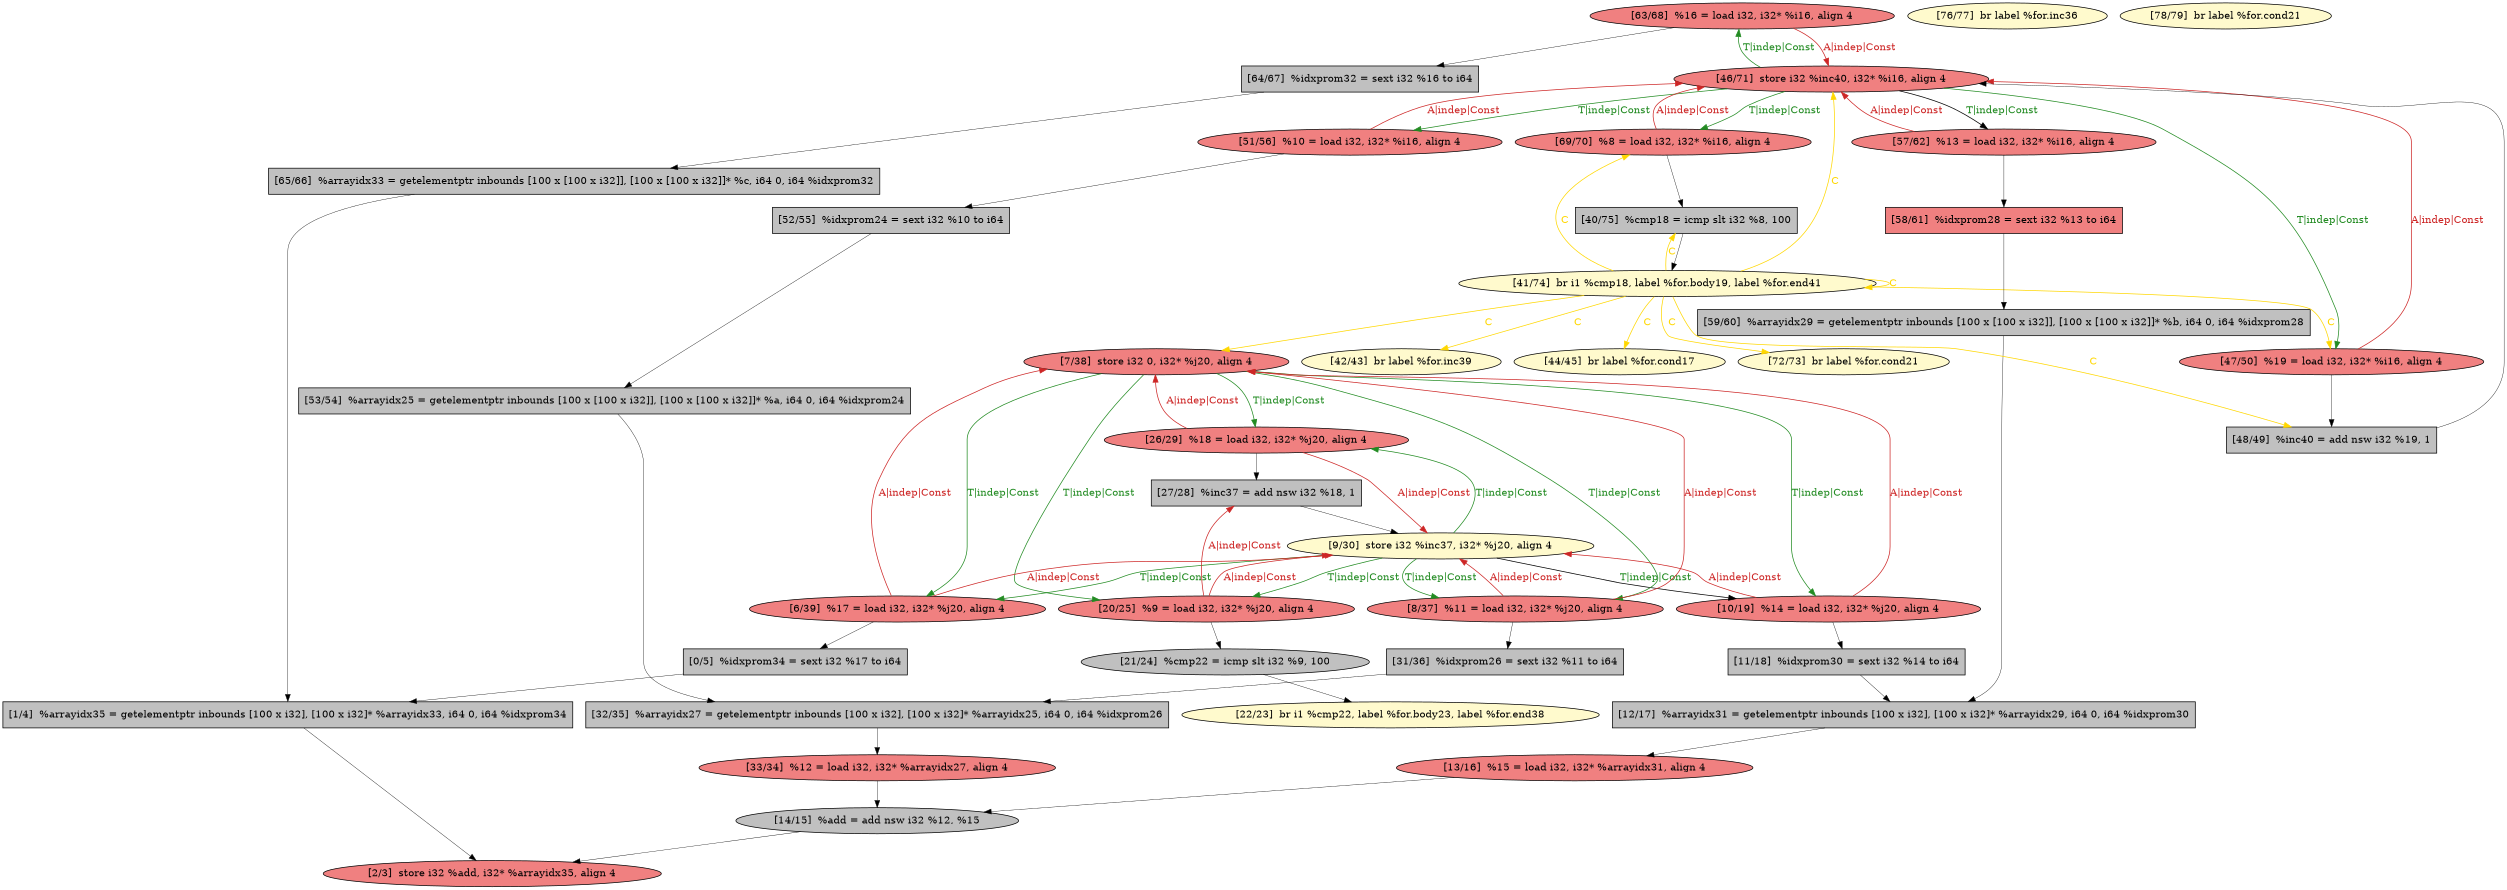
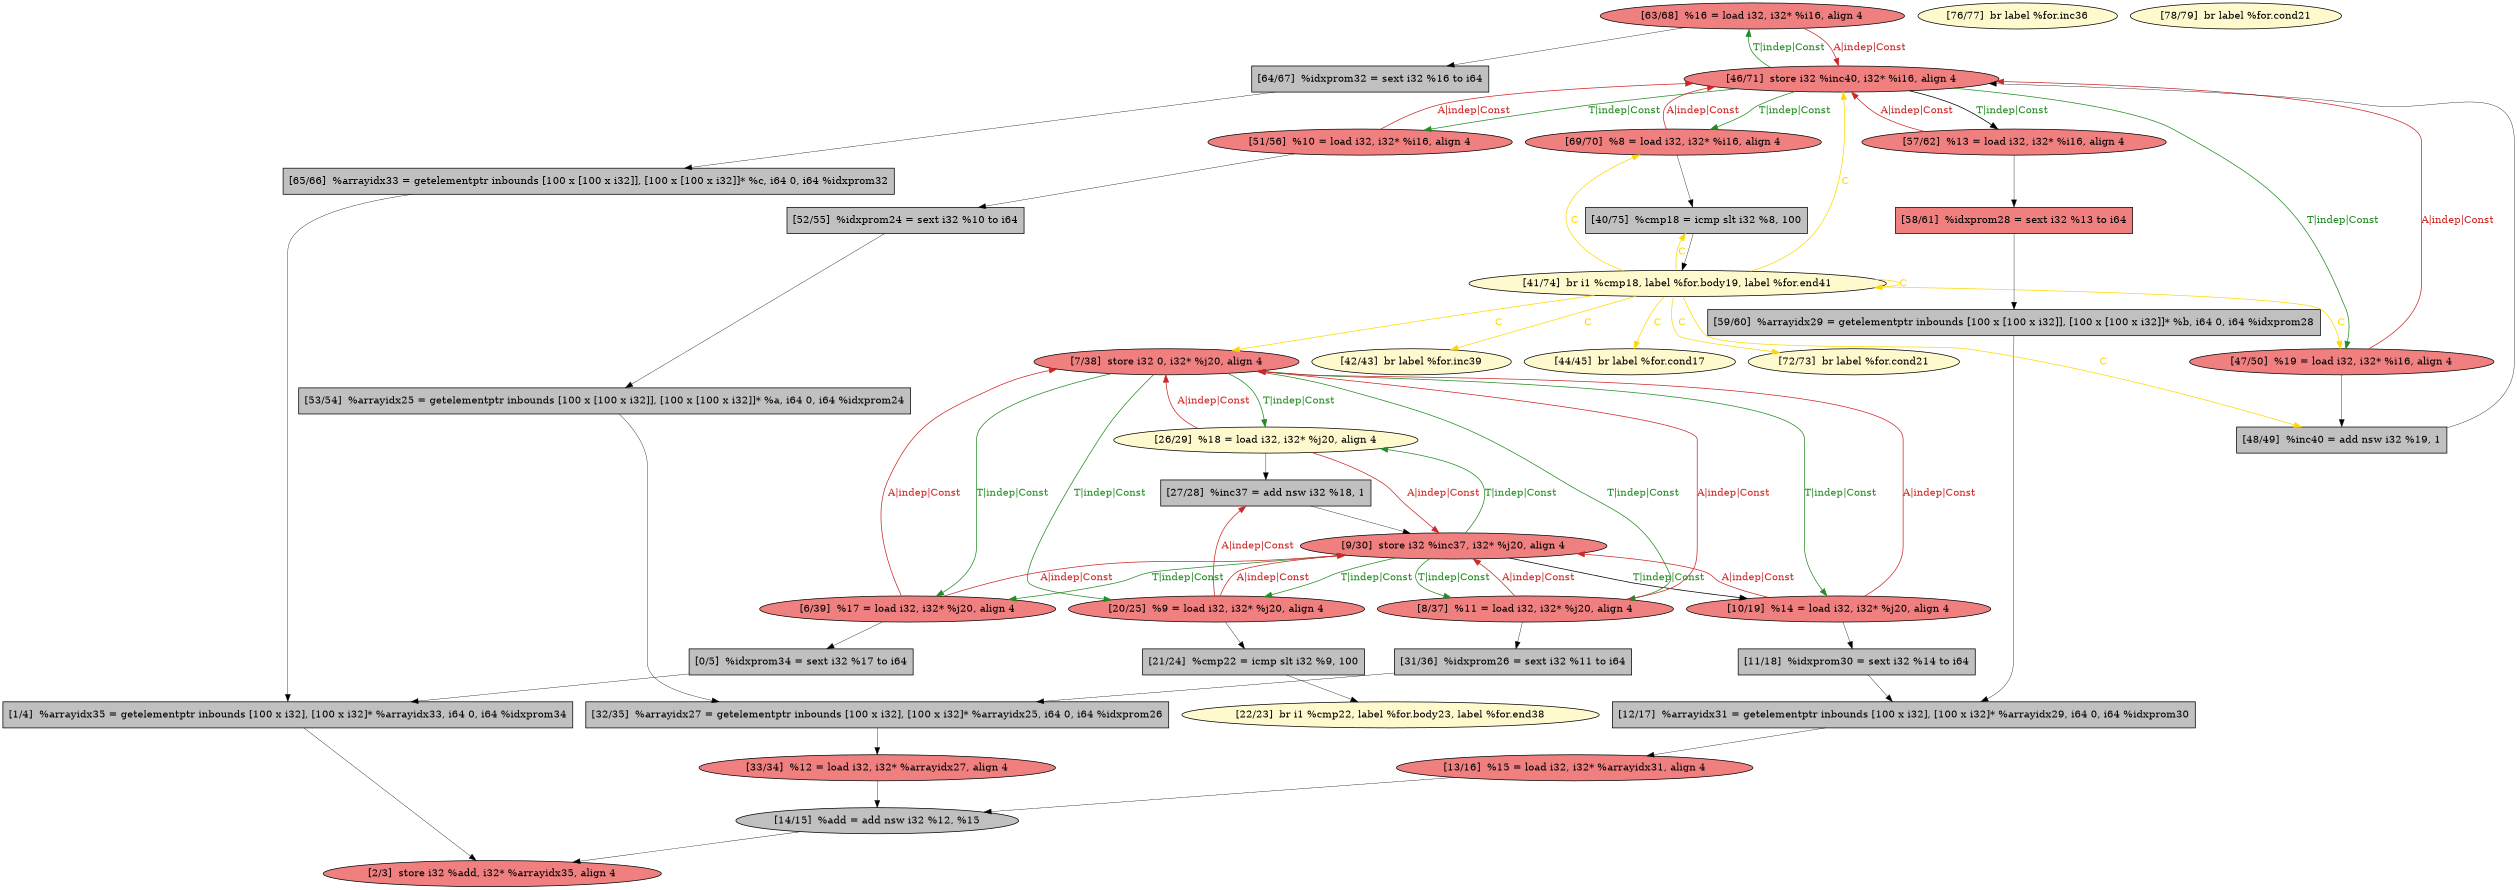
node "[26/29]  %18 = load i32, i32* %j20, align 4": fillcolor lightcoral -> lemonchiffon
node "[9/30]  store i32 %inc37, i32* %j20, align 4": fillcolor lemonchiffon -> lightcoral
node "[21/24]  %cmp22 = icmp slt i32 %9, 100": shape ellipse -> box
